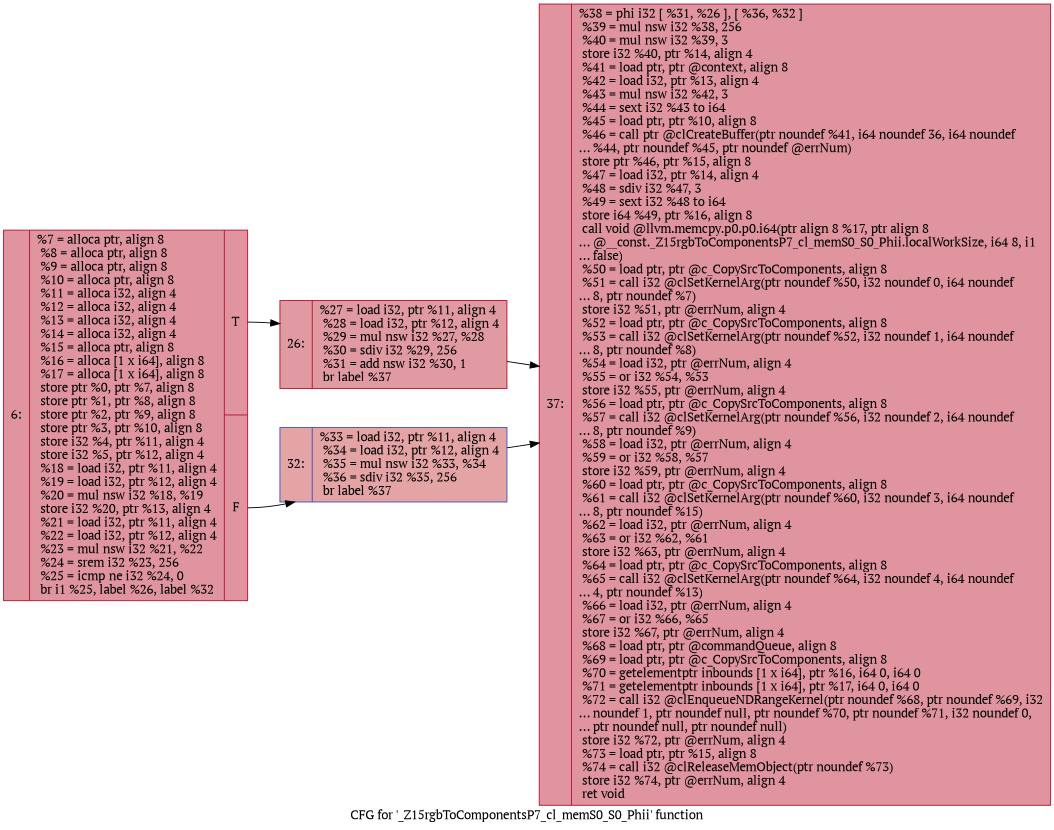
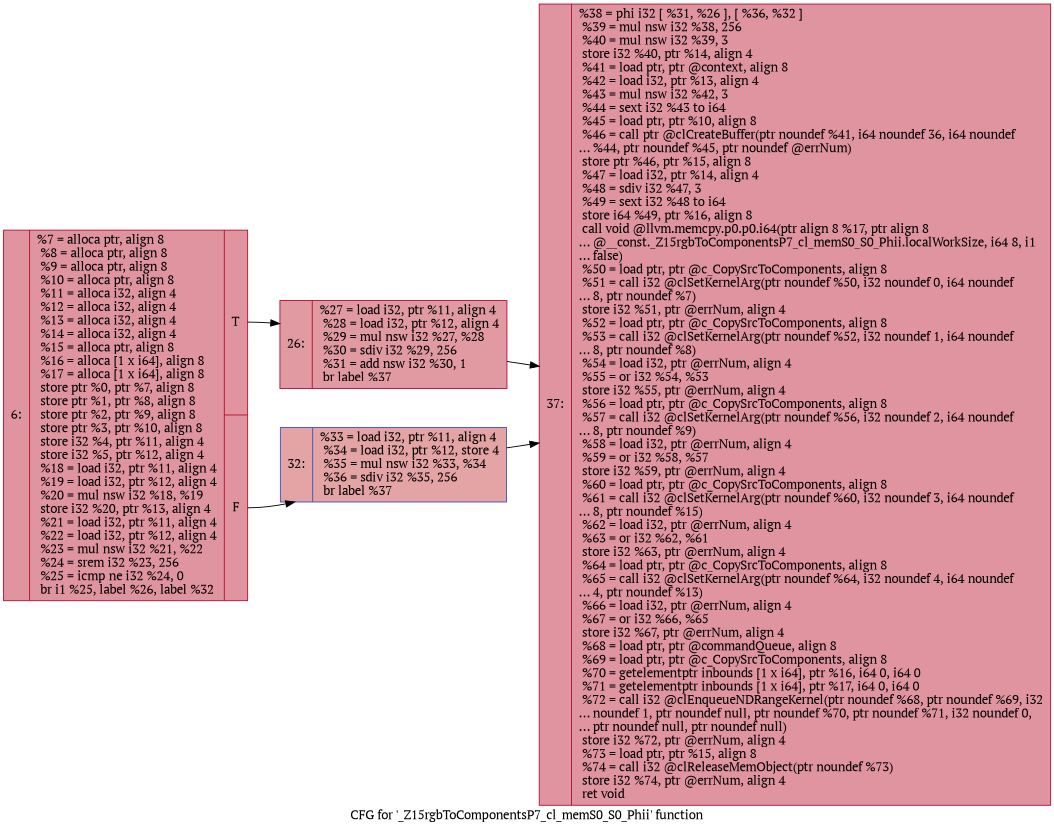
node "32:": text "%34 = load i32, ptr %12, align 4" -> "%34 = load i32, ptr %12, store 4"
